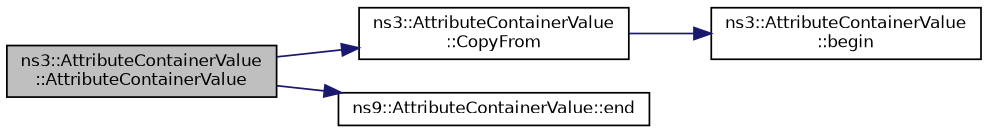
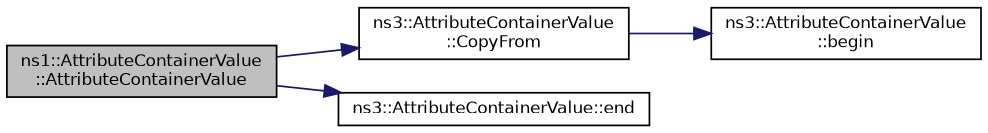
node "ns3::AttributeContainerValue ::AttributeContainerValue": label "ns3::AttributeContainerValue ::AttributeContainerValue" -> "ns1::AttributeContainerValue ::AttributeContainerValue"
node "ns9::AttributeContainerValue::end": label "ns9::AttributeContainerValue::end" -> "ns3::AttributeContainerValue::end"
